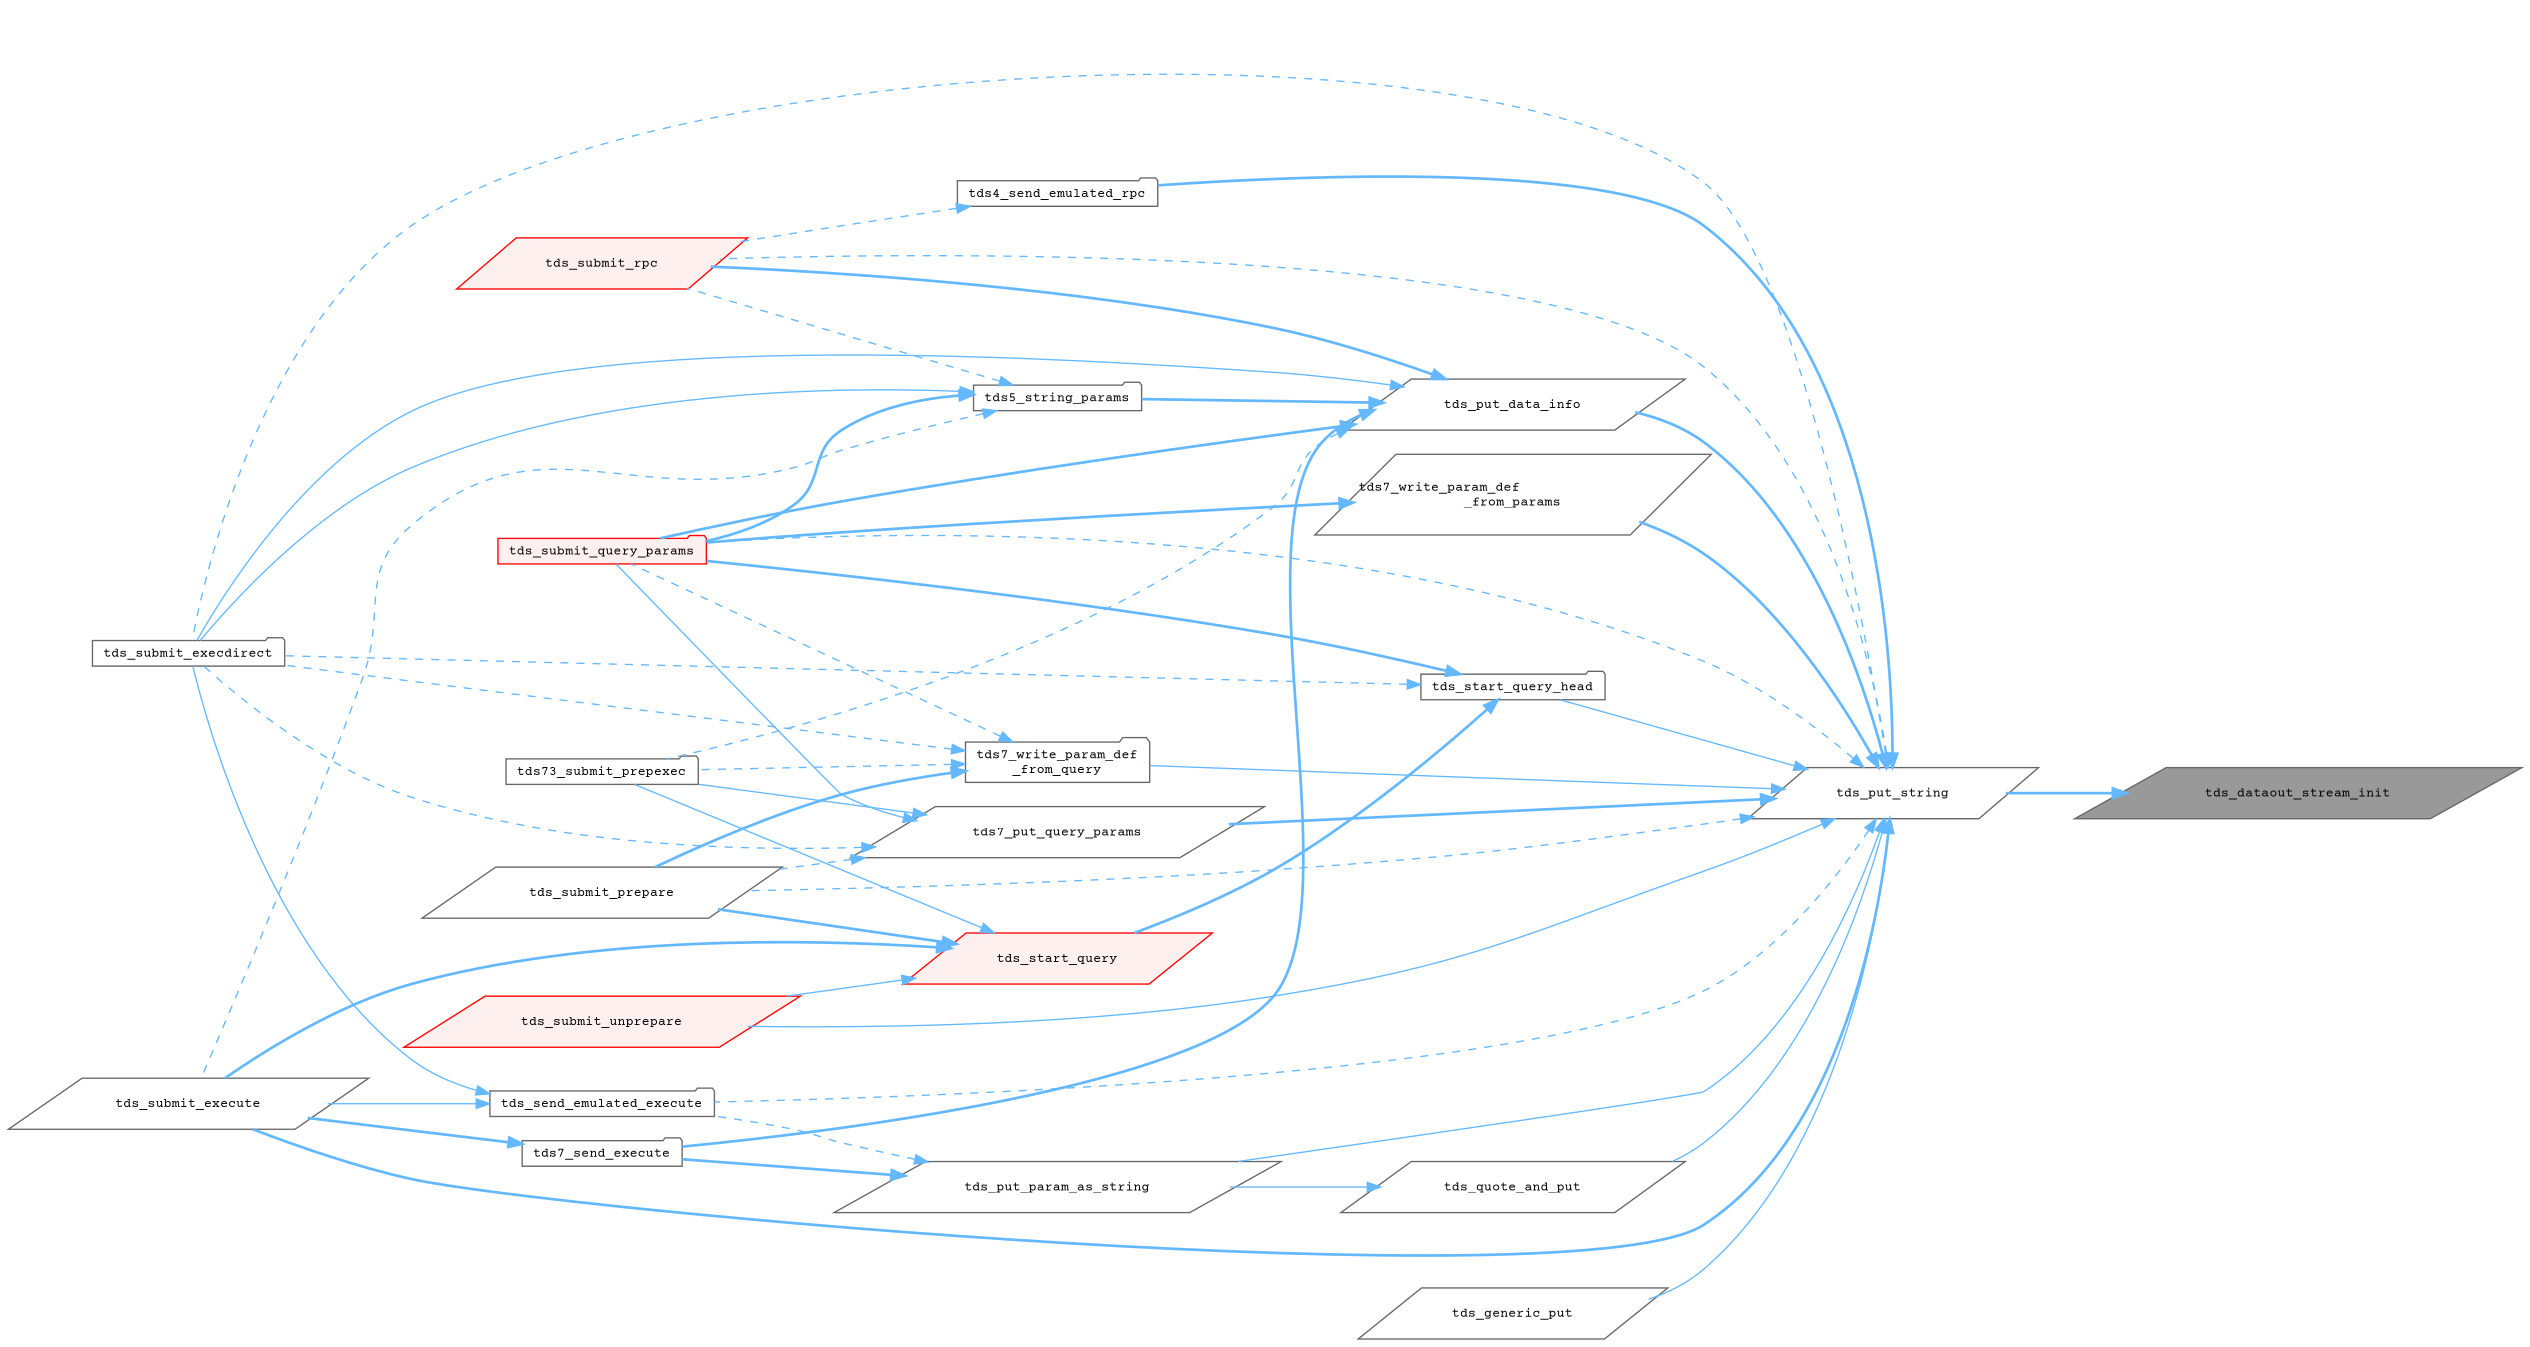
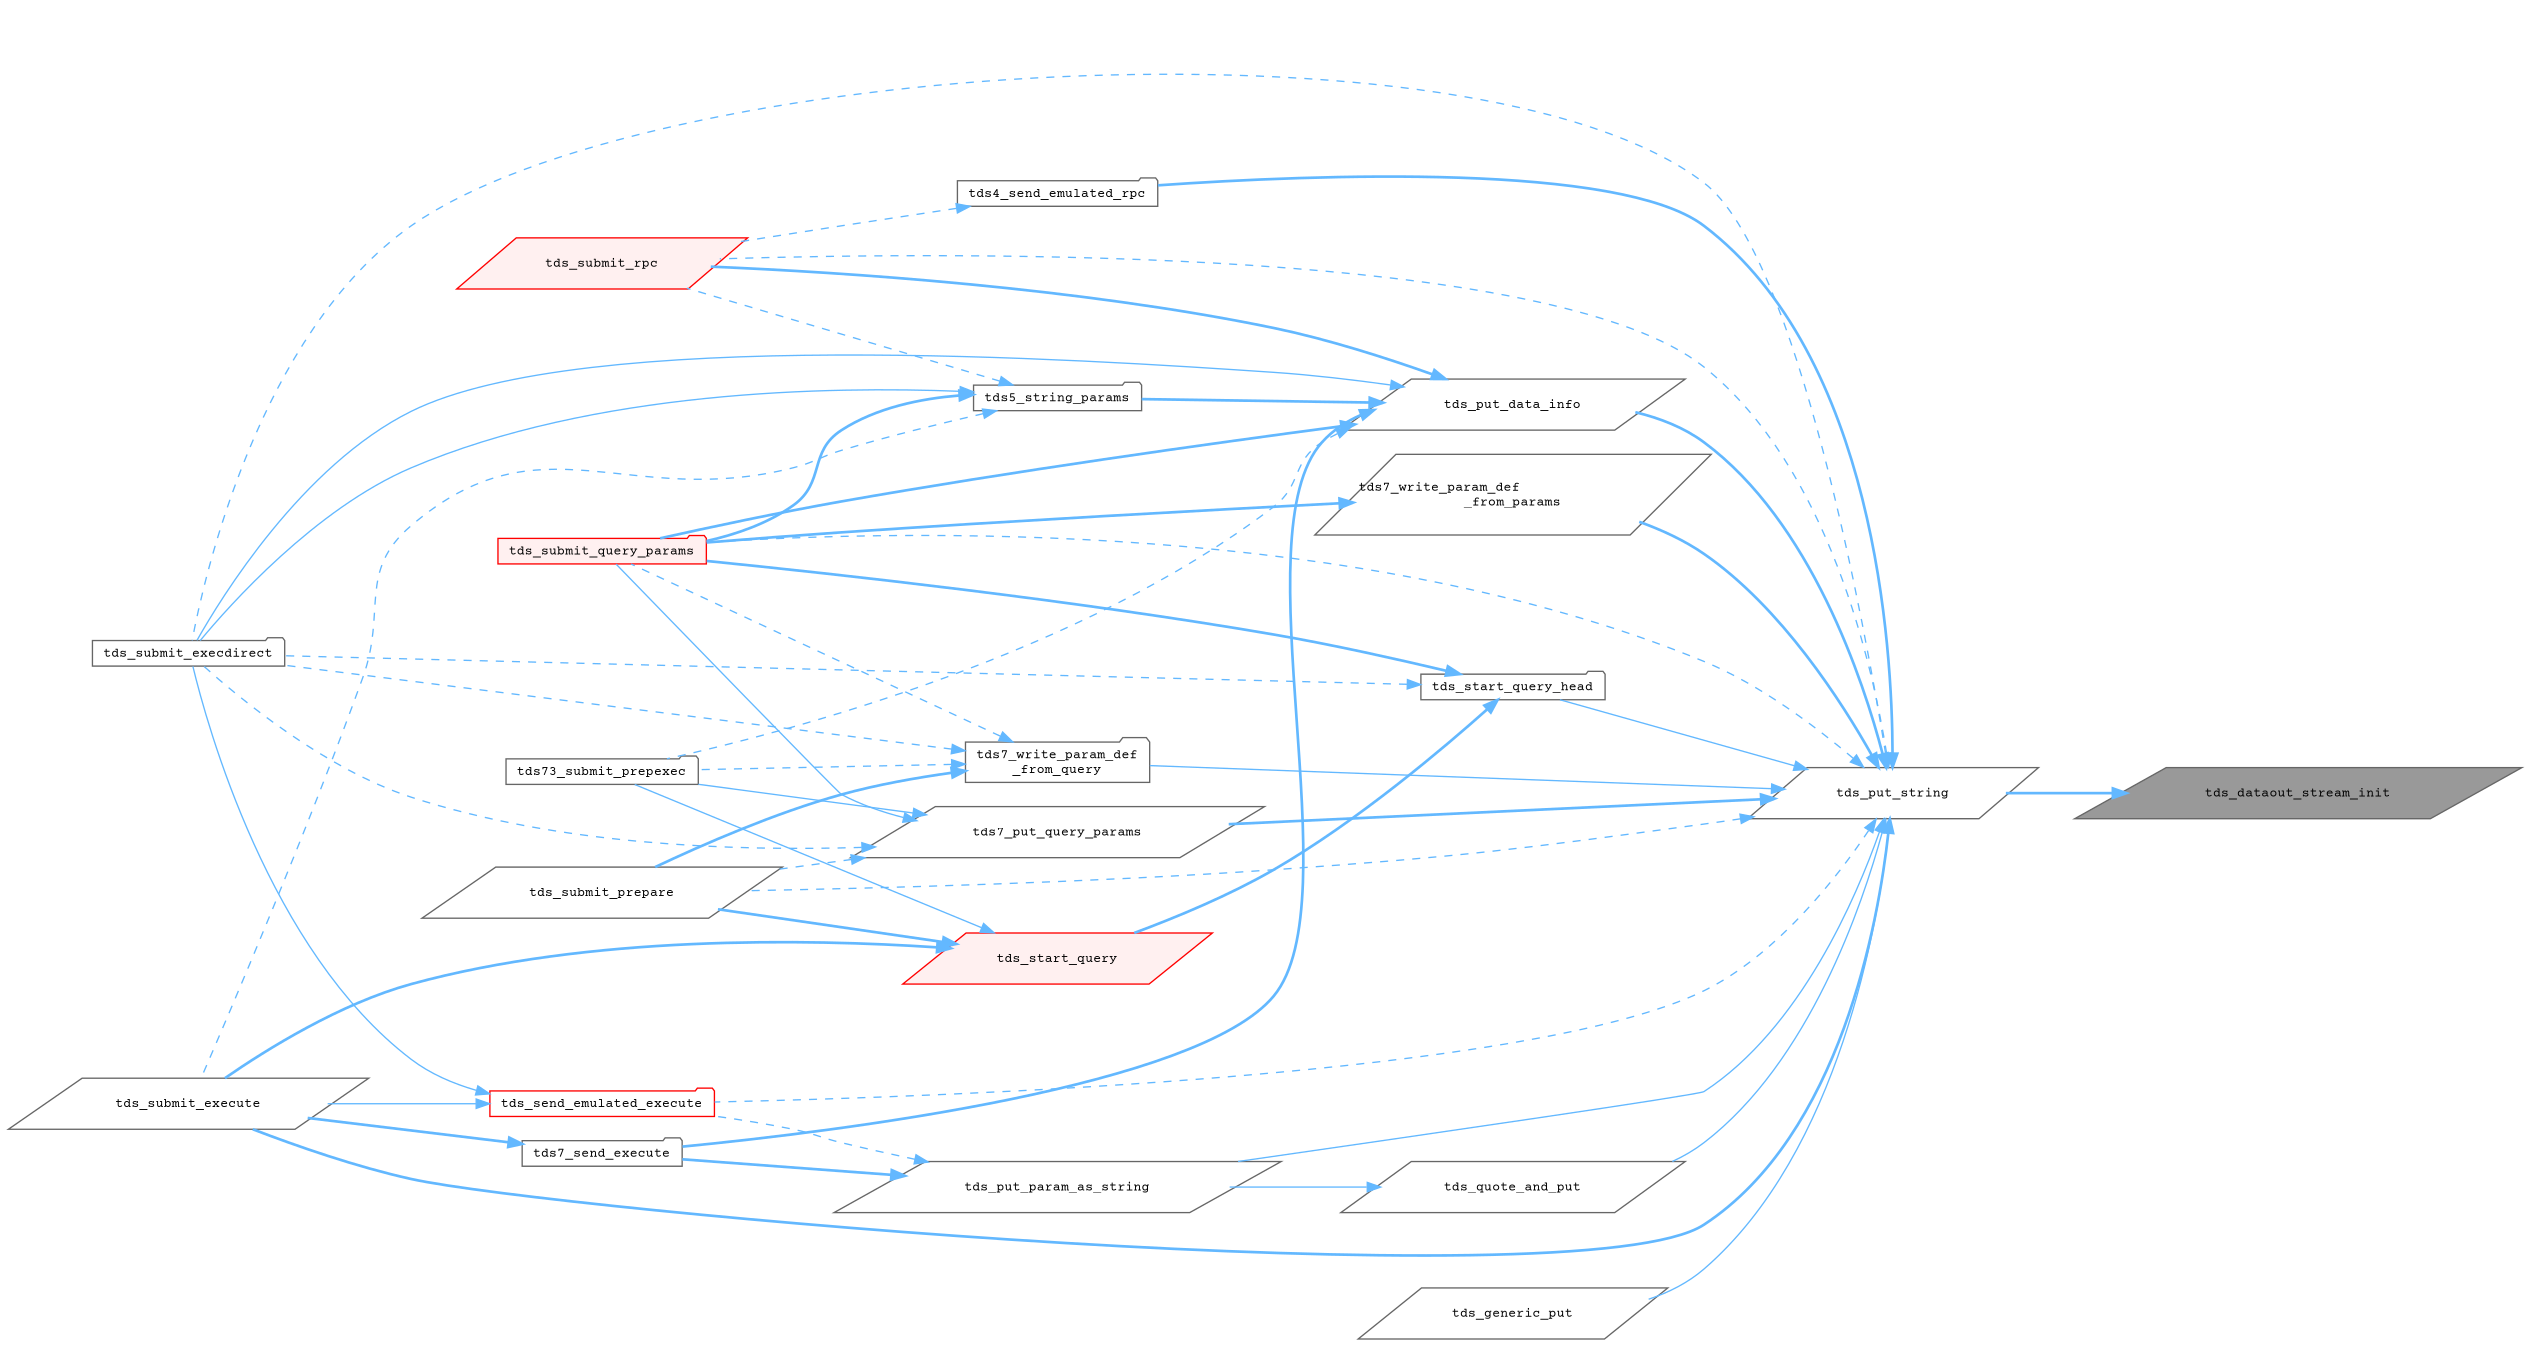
node "tds_submit_unprepare": removed
node "tds_send_emulated_execute": color grey40 -> red
